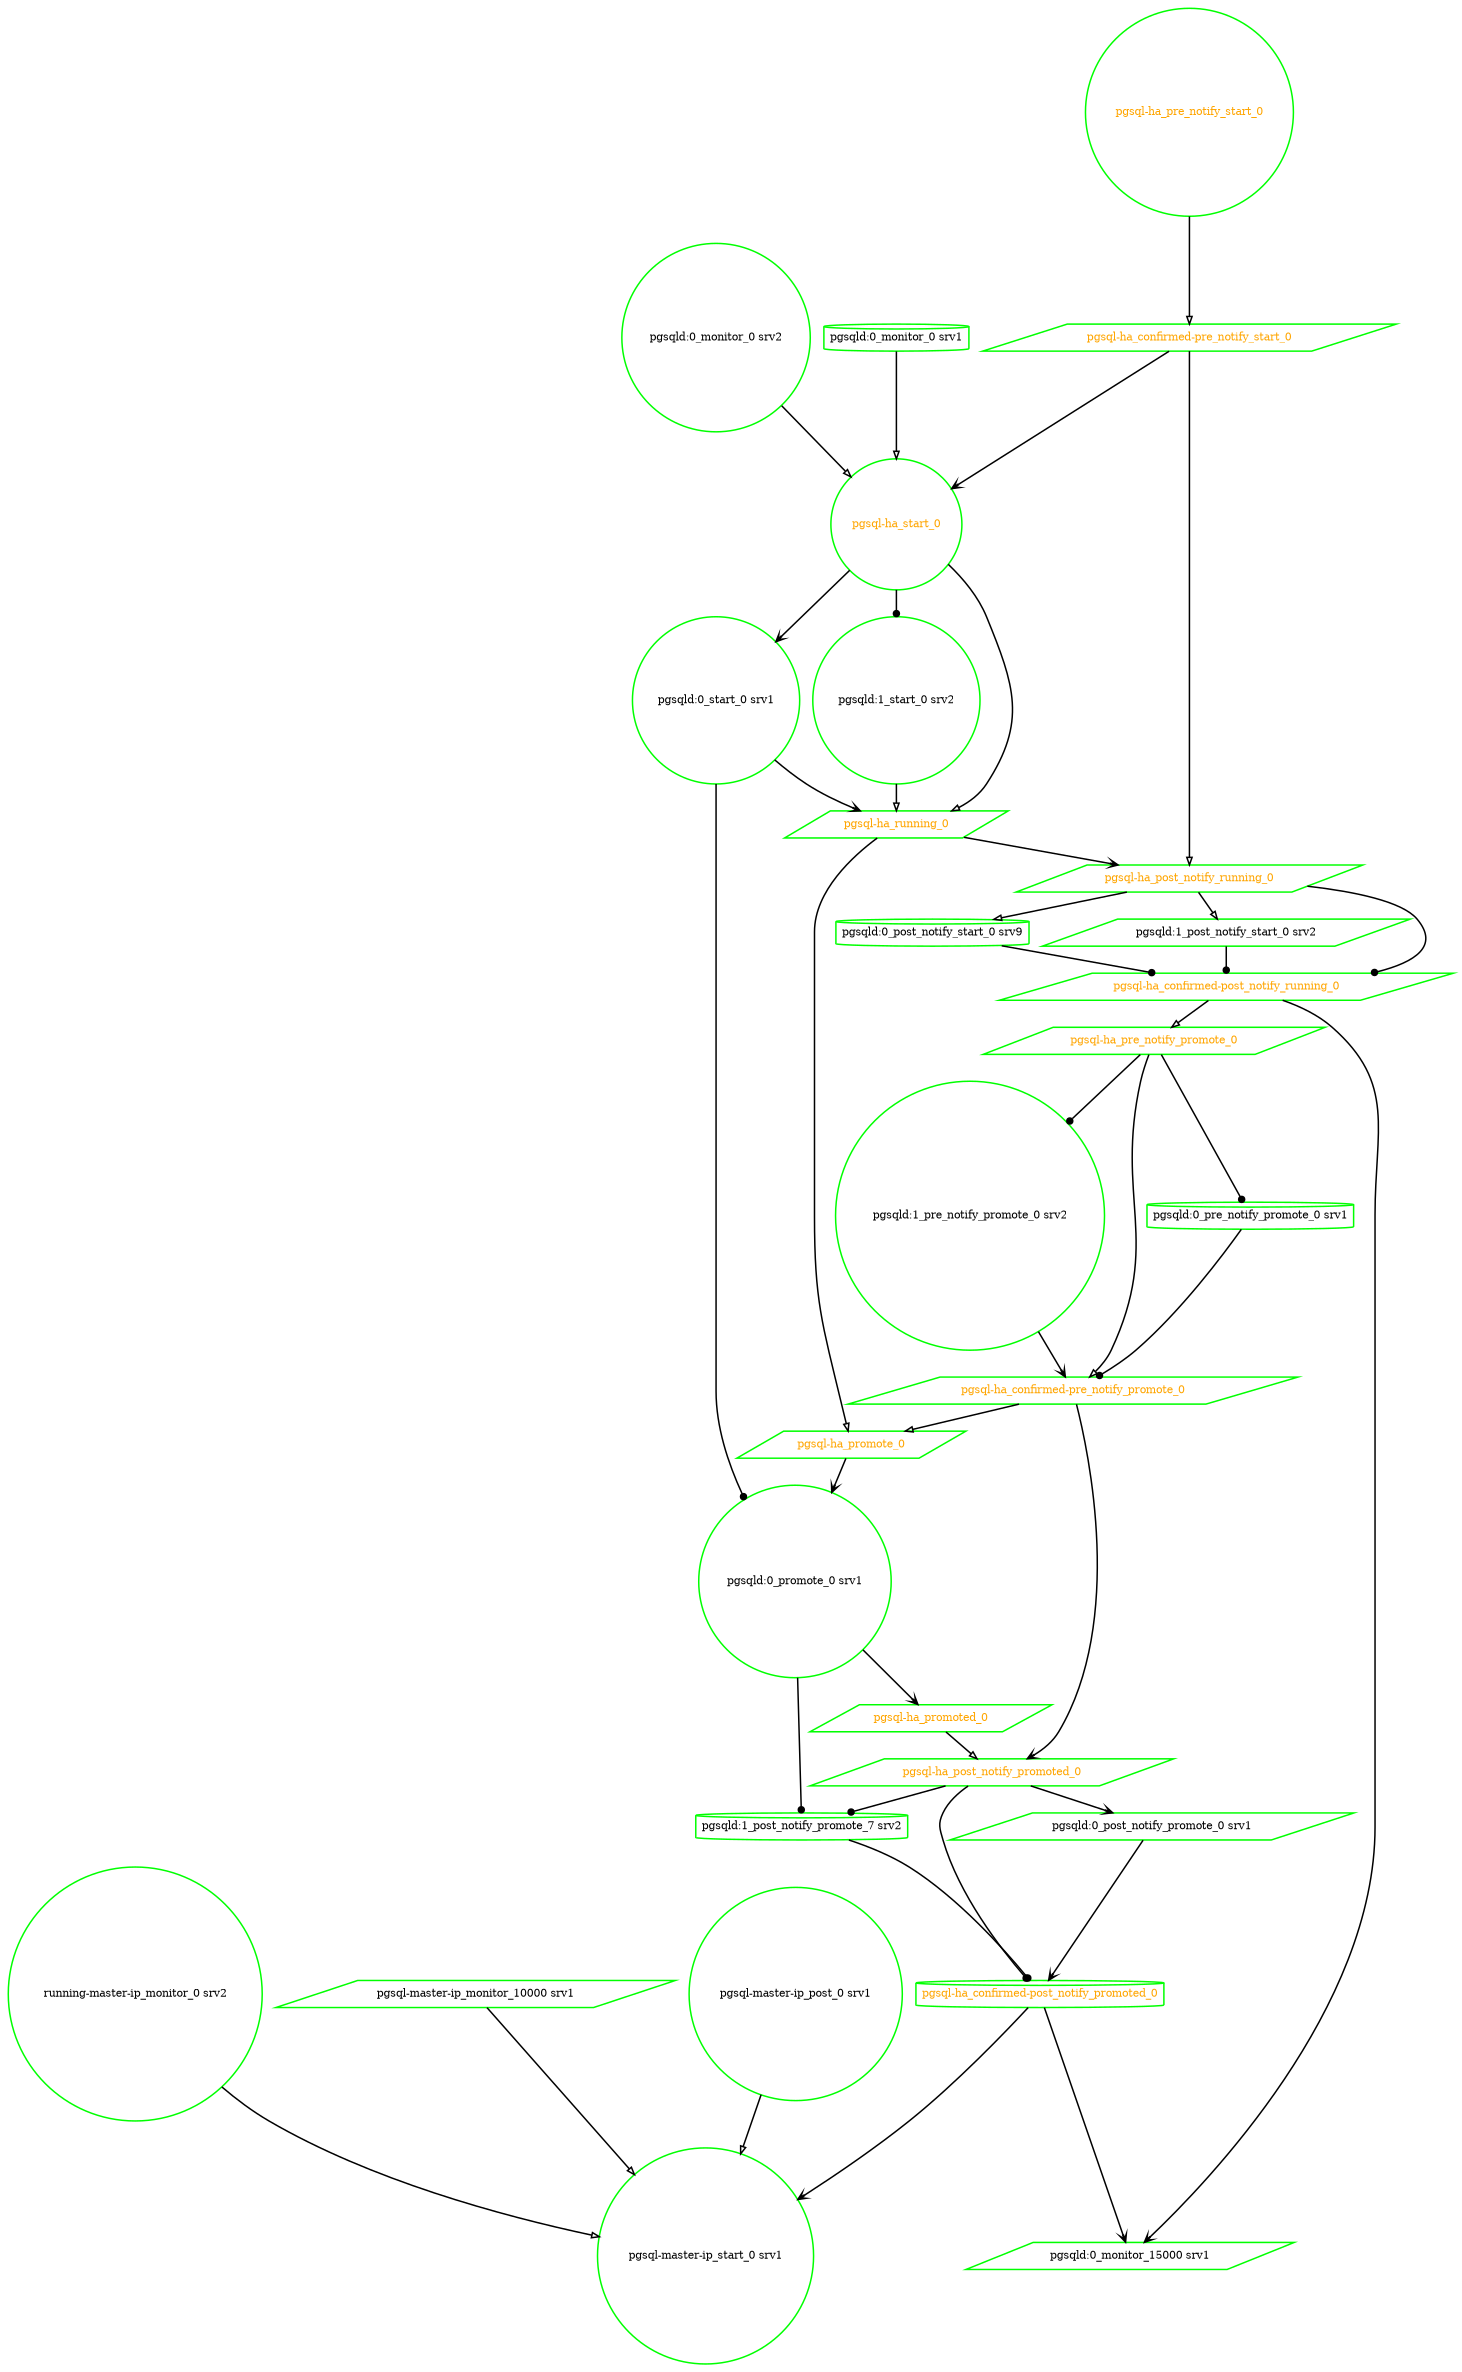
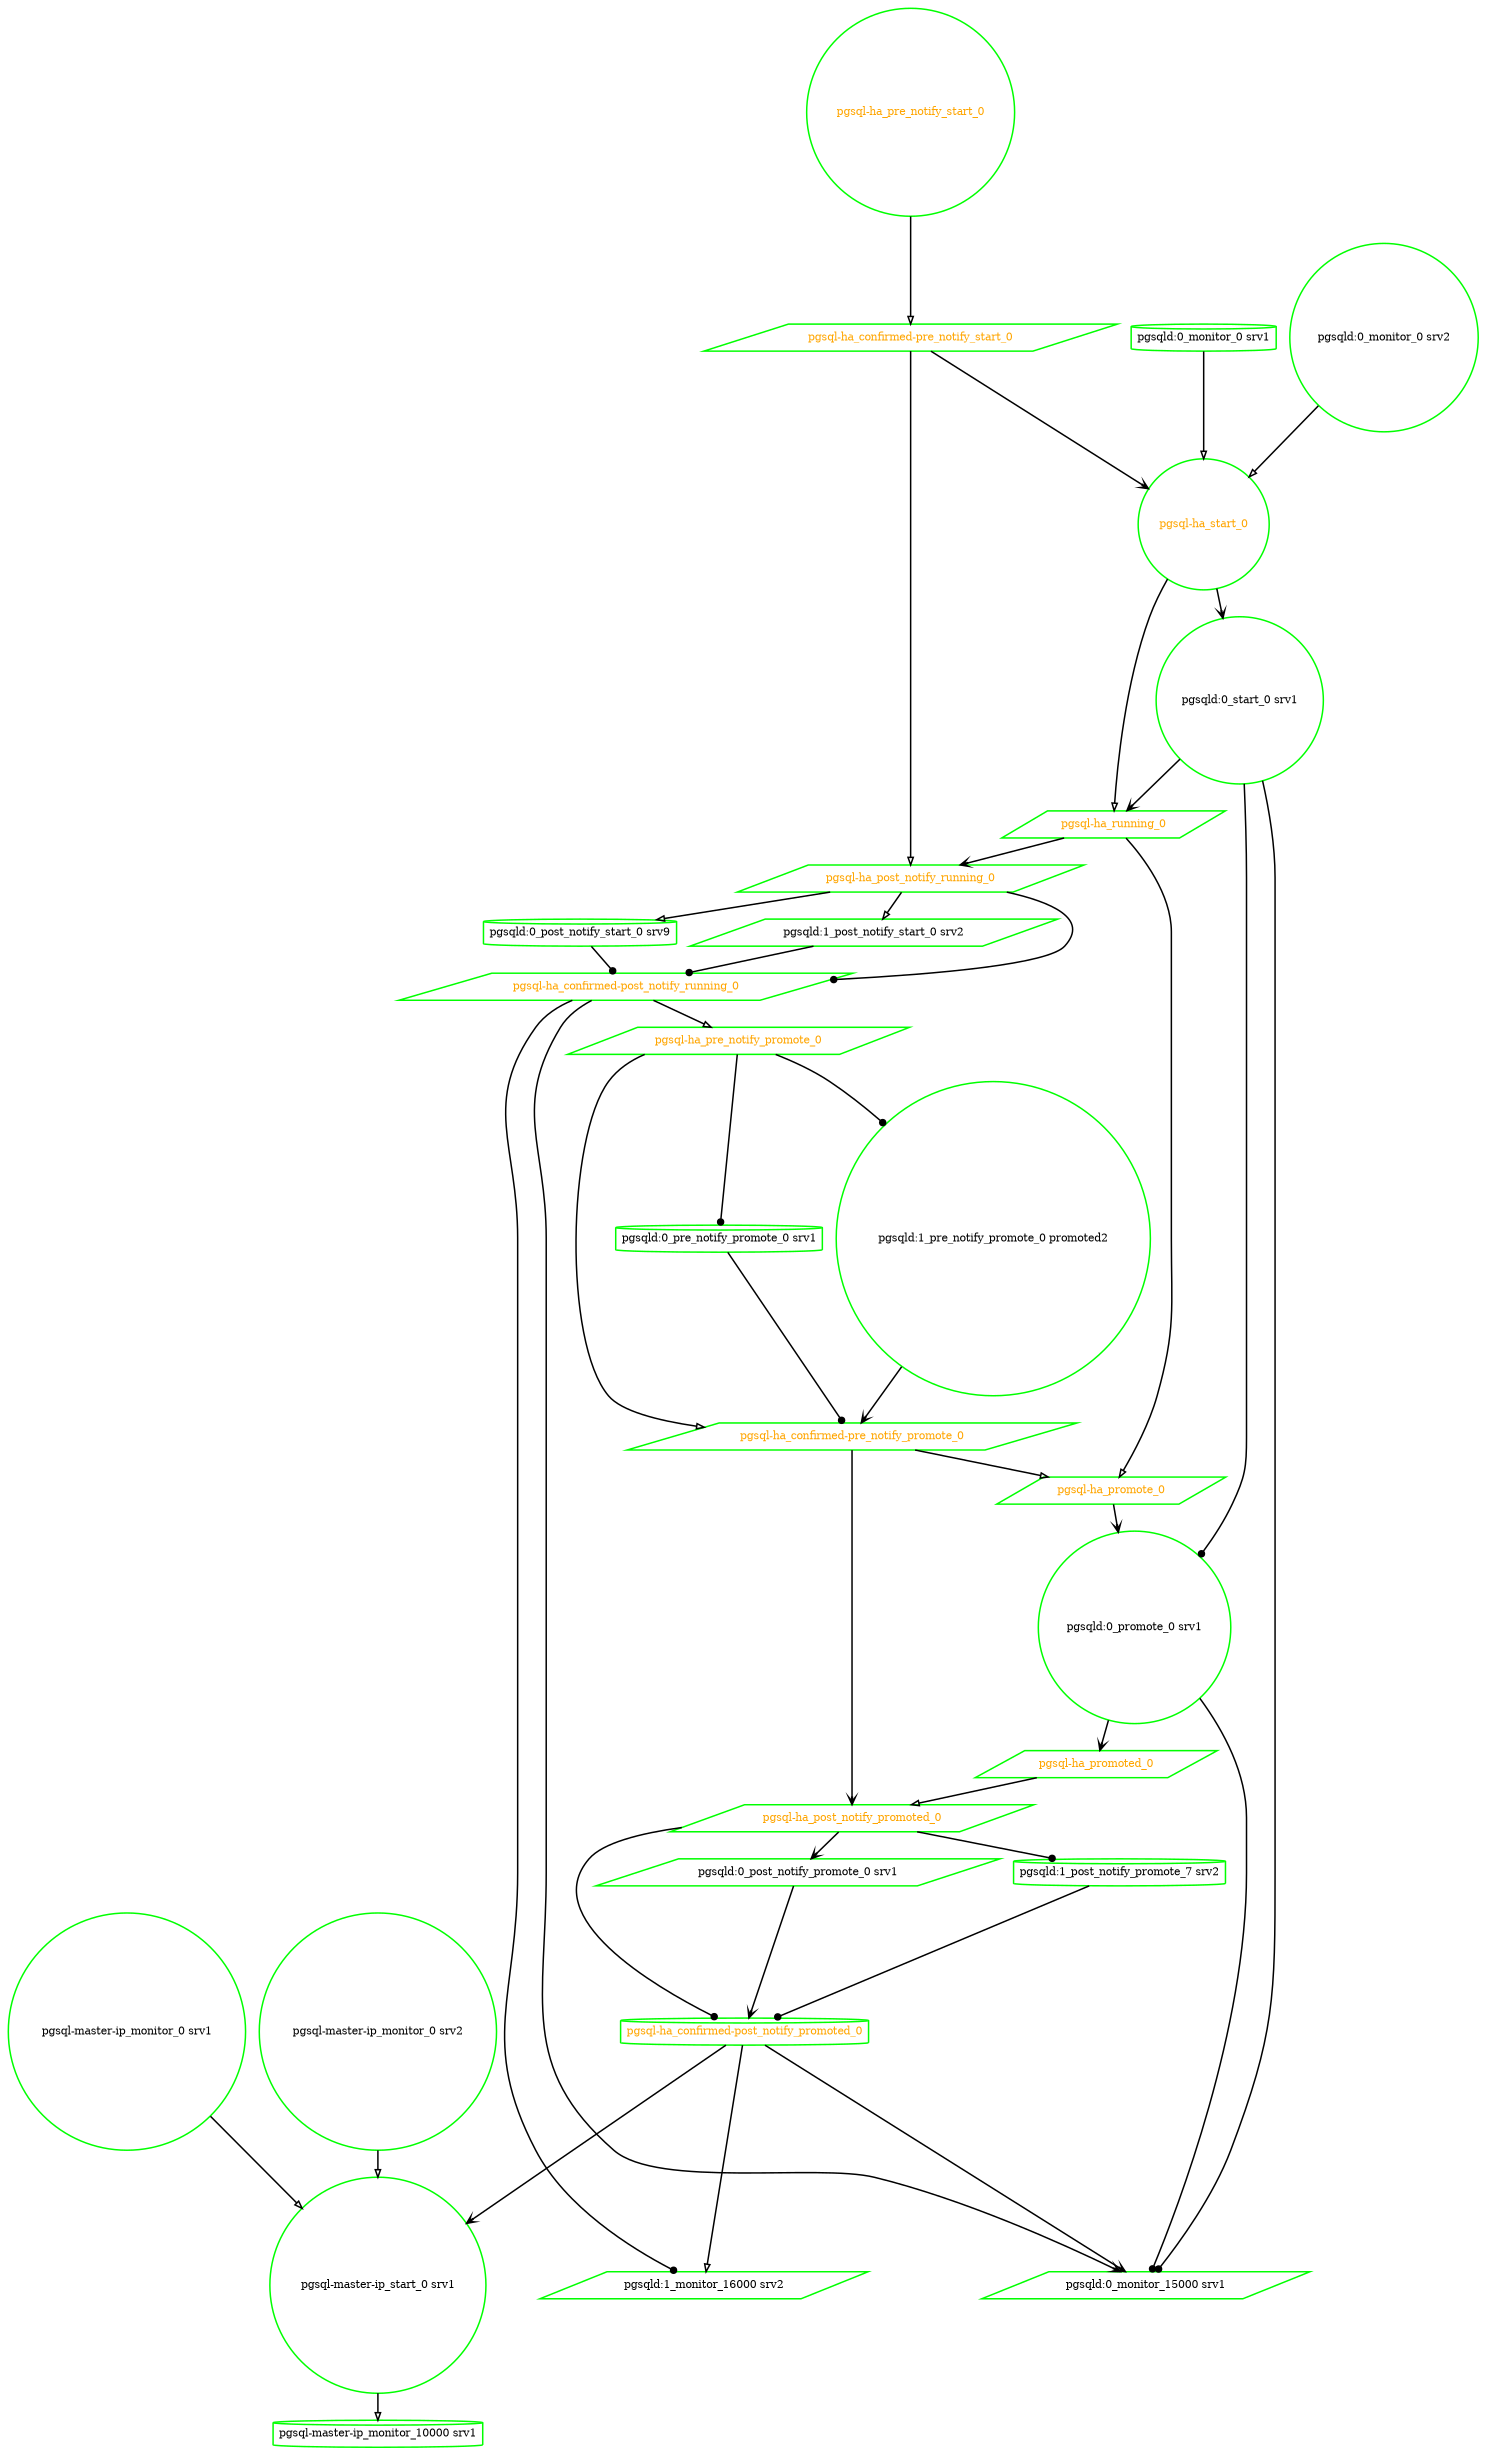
node "pgsqld:1_start_0 srv2": removed
node "pgsqld:1_pre_notify_promote_0 srv2": label "pgsqld:1_pre_notify_promote_0 srv2" -> "pgsqld:1_pre_notify_promote_0 promoted2"
edge "pgsqld:0_start_0 srv1" -> "pgsqld:0_monitor_15000 srv1": added
edge "pgsqld:0_promote_0 srv1" -> "pgsqld:1_post_notify_promote_7 srv2": now "pgsqld:0_promote_0 srv1" -> "pgsqld:0_monitor_15000 srv1"
node "running-master-ip_monitor_0 srv2": label "running-master-ip_monitor_0 srv2" -> "pgsql-master-ip_monitor_0 srv2"
node "pgsql-master-ip_monitor_10000 srv1": shape parallelogram -> cylinder
node "pgsql-master-ip_post_0 srv1": label "pgsql-master-ip_post_0 srv1" -> "pgsql-master-ip_monitor_0 srv1"
edge "pgsql-master-ip_monitor_10000 srv1" -> "pgsql-master-ip_start_0 srv1": reversed
node "pgsqld:1_monitor_16000 srv2": added
